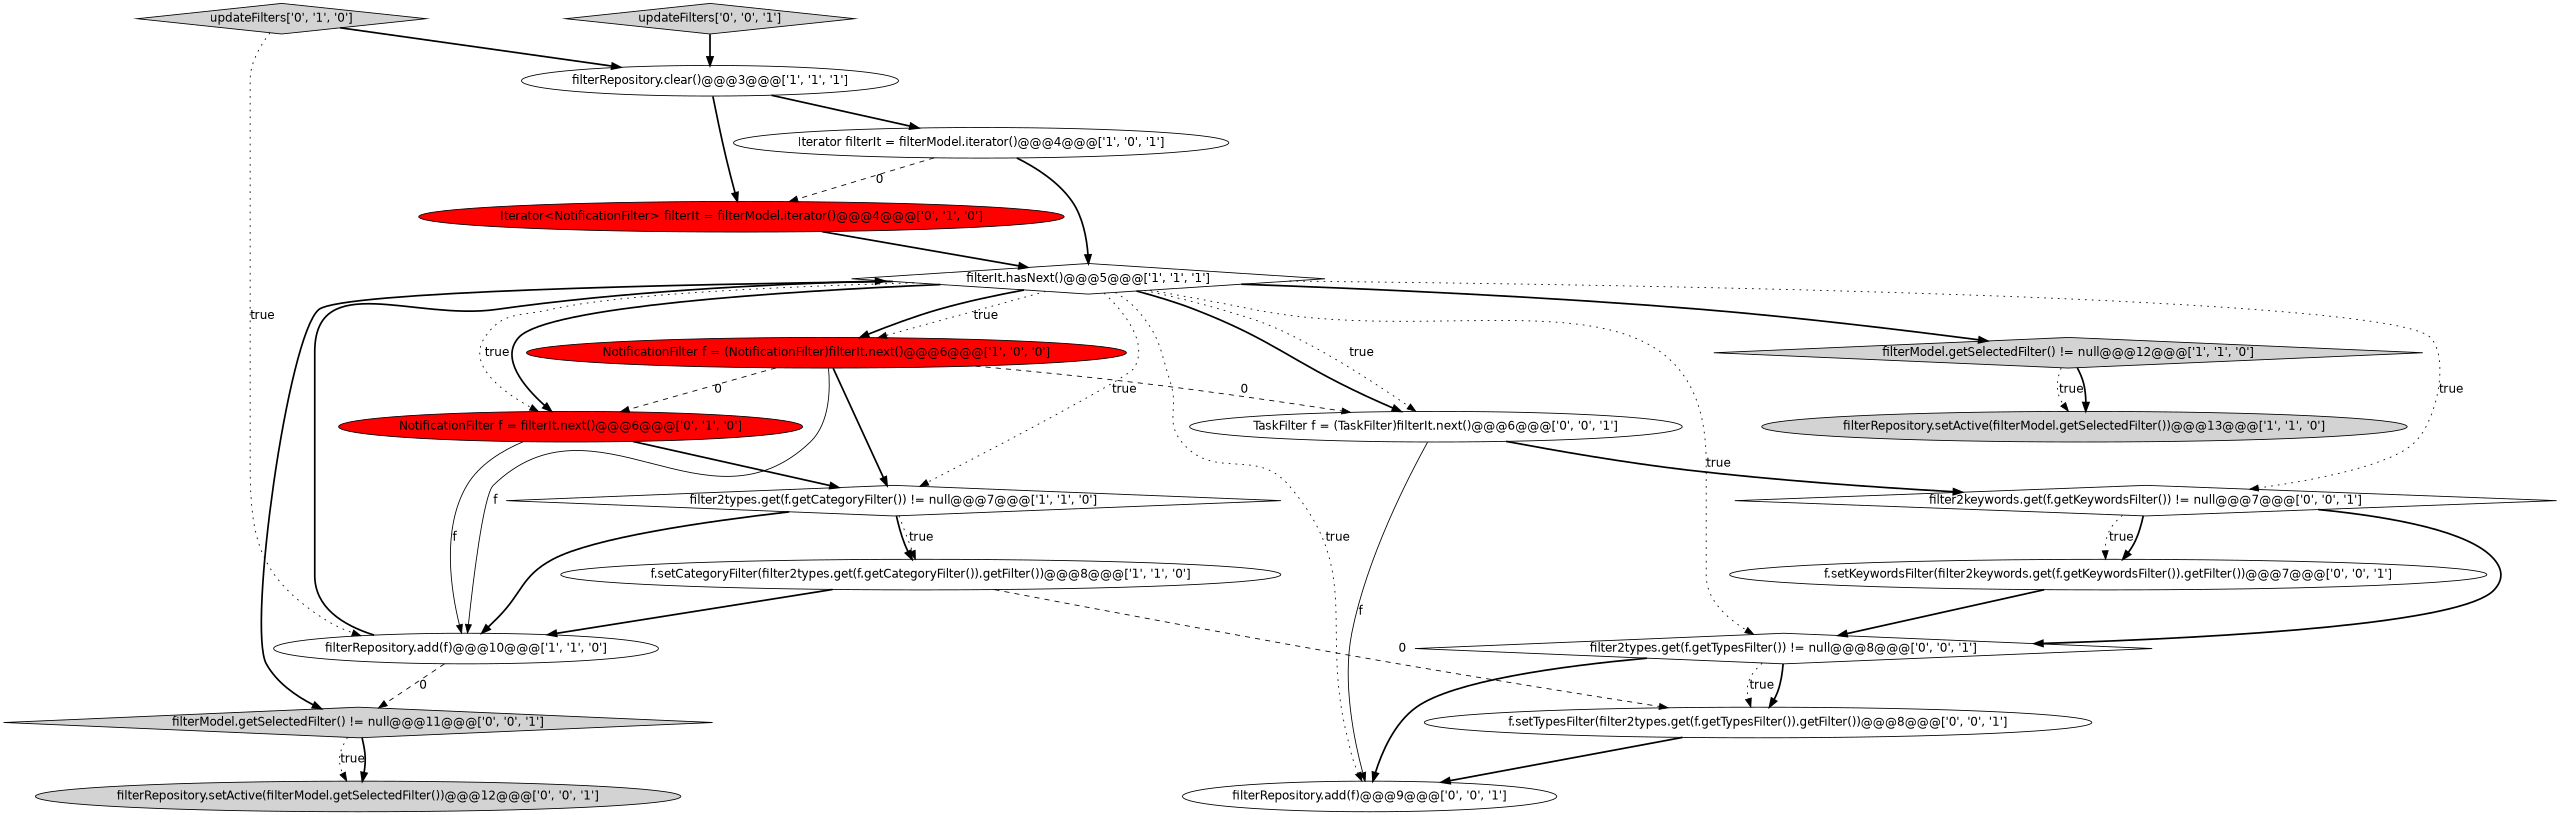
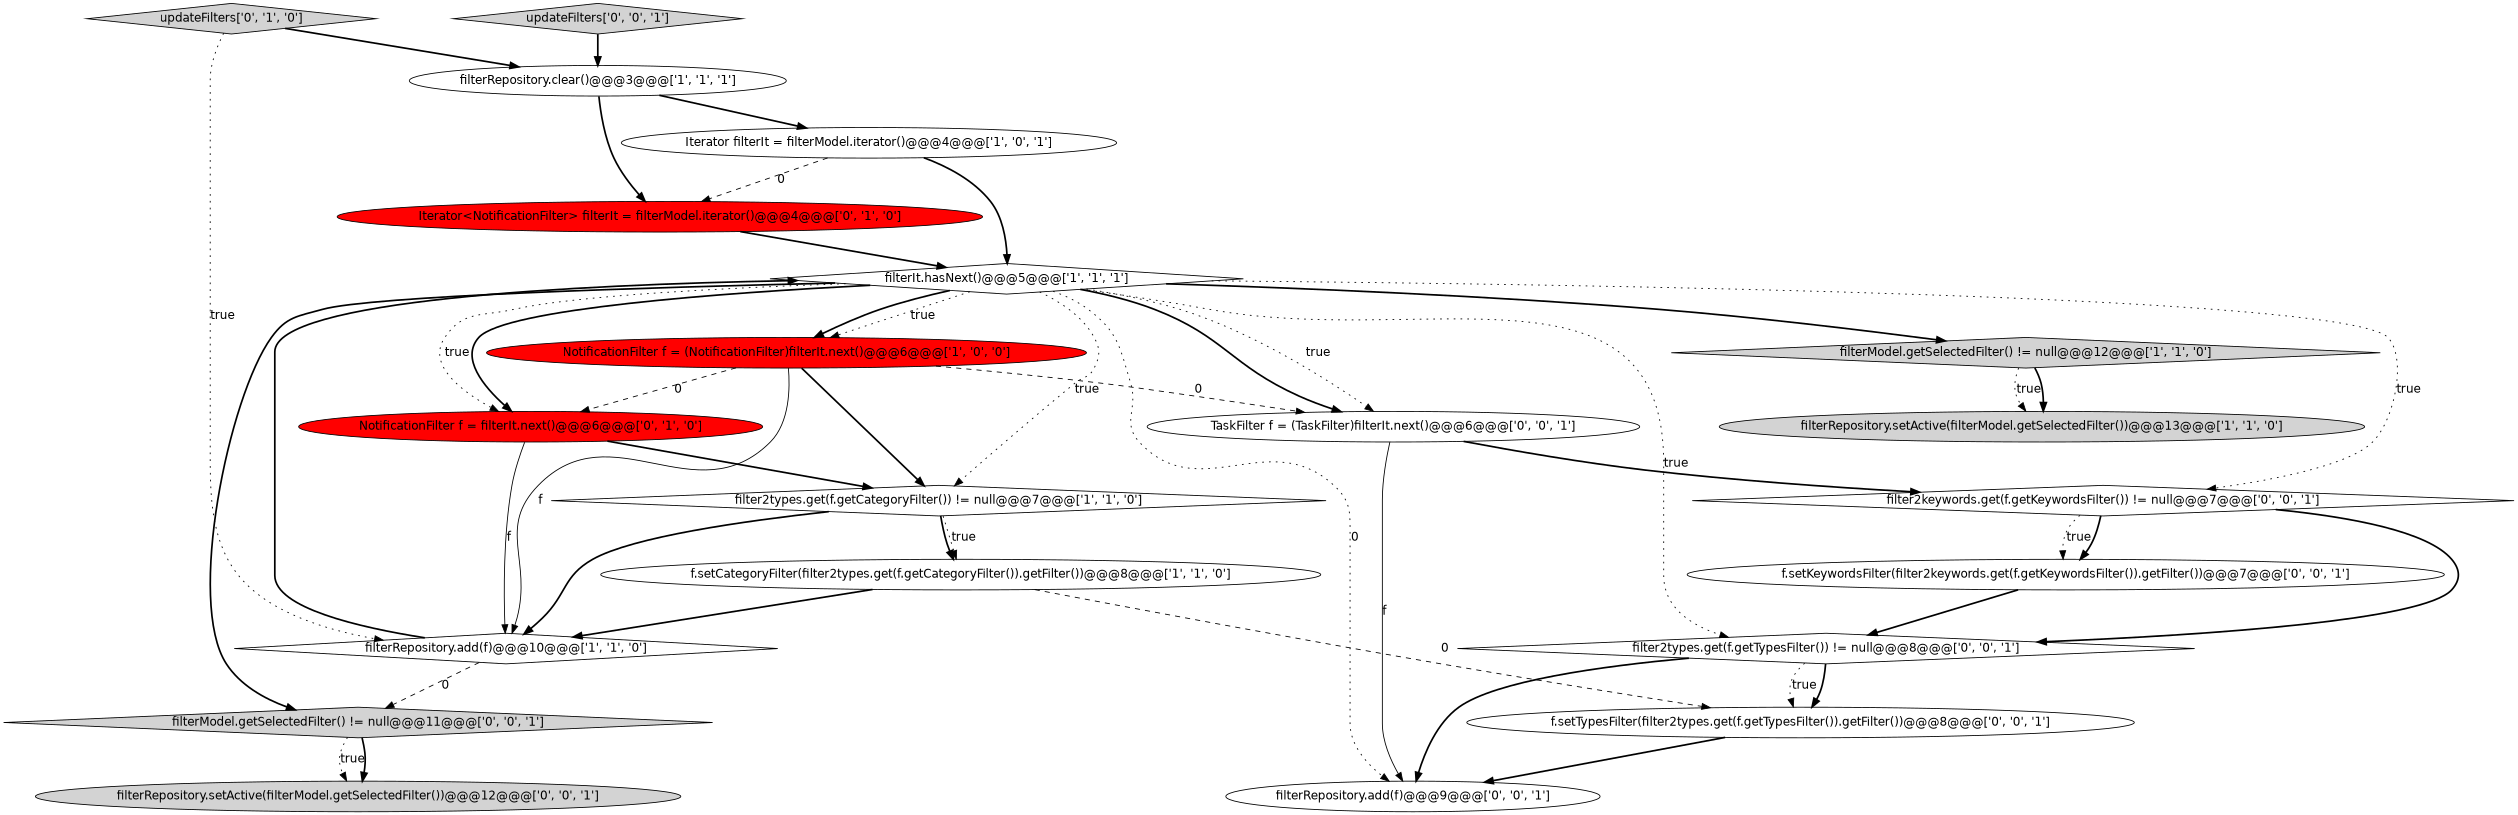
edge "filterIt.hasNext()@@@5@@@['1', '1', '1']" -> "filterRepository.add(f)@@@9@@@['0', '0', '1']": label "true" -> "0"
node "filterRepository.add(f)@@@10@@@['1', '1', '0']": shape ellipse -> diamond
